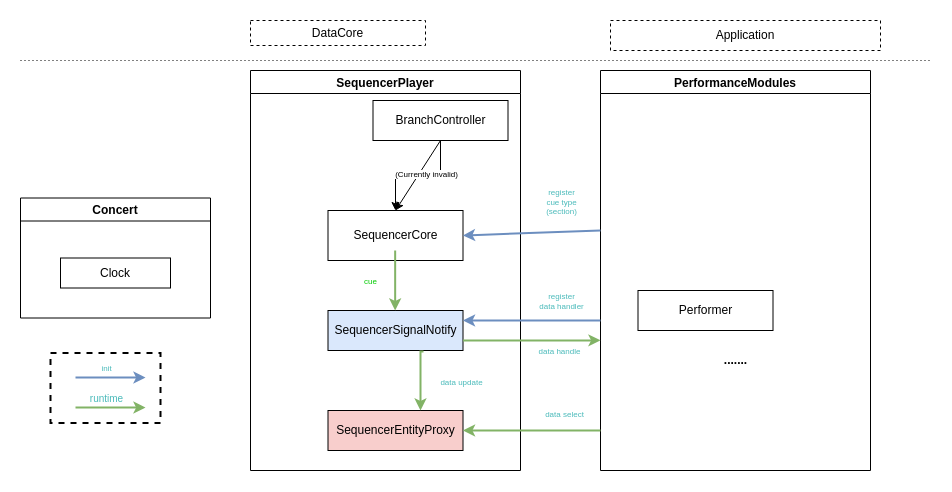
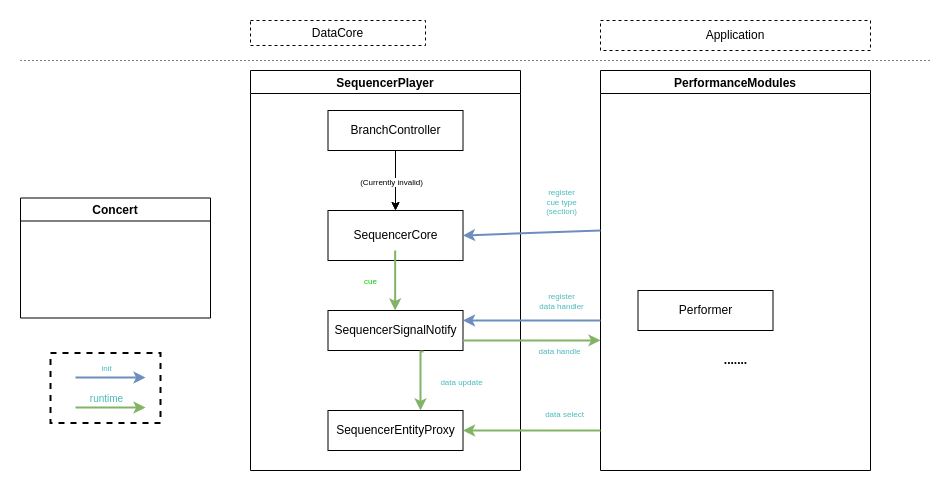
node "Application": moved (746, 36) -> (736, 36)
node "BranchController": moved (441, 121) -> (396, 131)
node "Clock": removed
node "SequencerSignalNotify": fillcolor #dae8fc -> #ffffff
node "SequencerEntityProxy": fillcolor #f8cecc -> #ffffff
